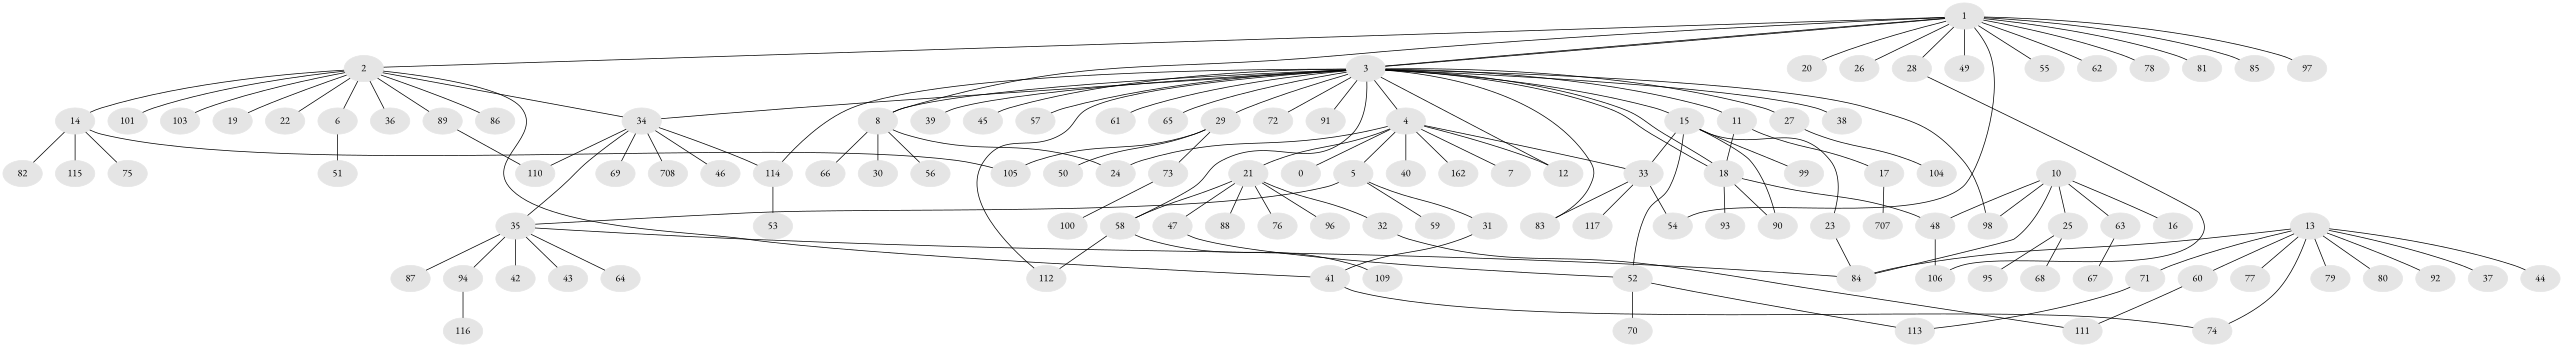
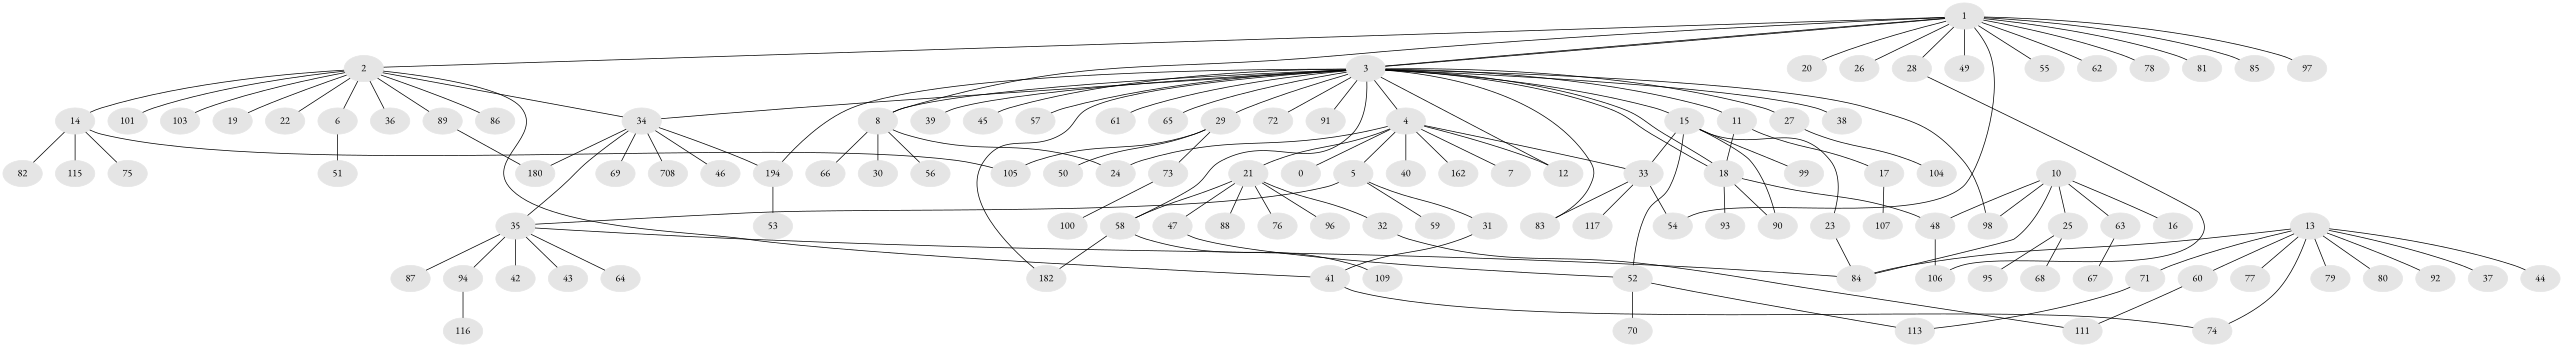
node "110": label "110" -> "180"
node "114": label "114" -> "194"
node "707": label "707" -> "107"
node "112": label "112" -> "182"
